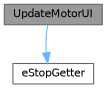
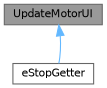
edge "UpdateMotorUI" -> "eStopGetter": reversed
